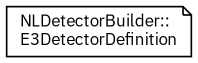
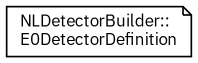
node "NLDetectorBuilder:: E3DetectorDefinition": label "NLDetectorBuilder:: E3DetectorDefinition" -> "NLDetectorBuilder:: E0DetectorDefinition"
